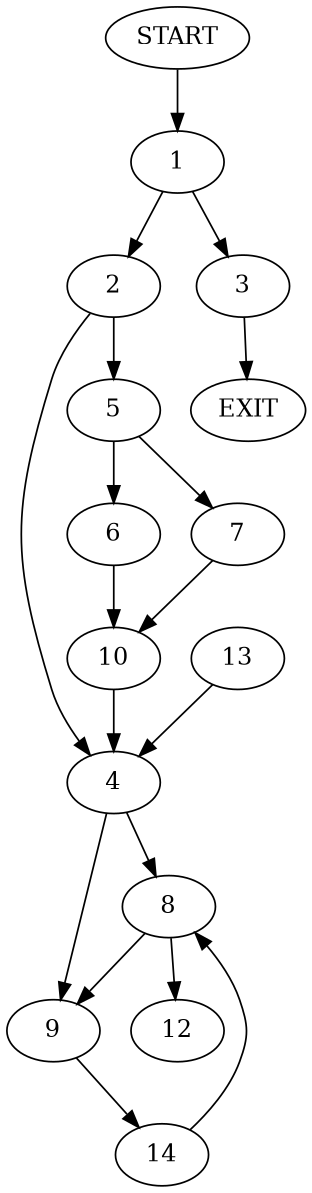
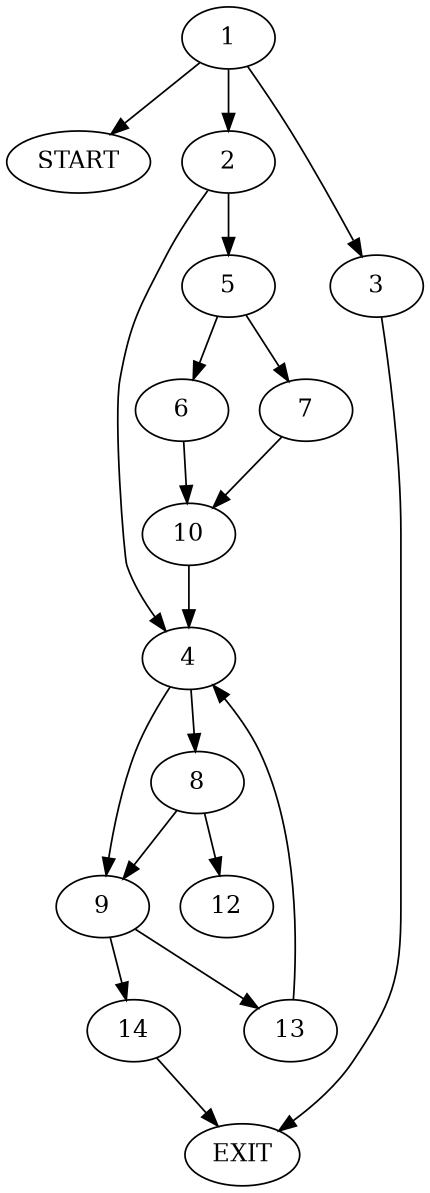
edge "START" -> "1": reversed
edge "9" -> "13": added
edge "14" -> "8": now "14" -> "EXIT"
